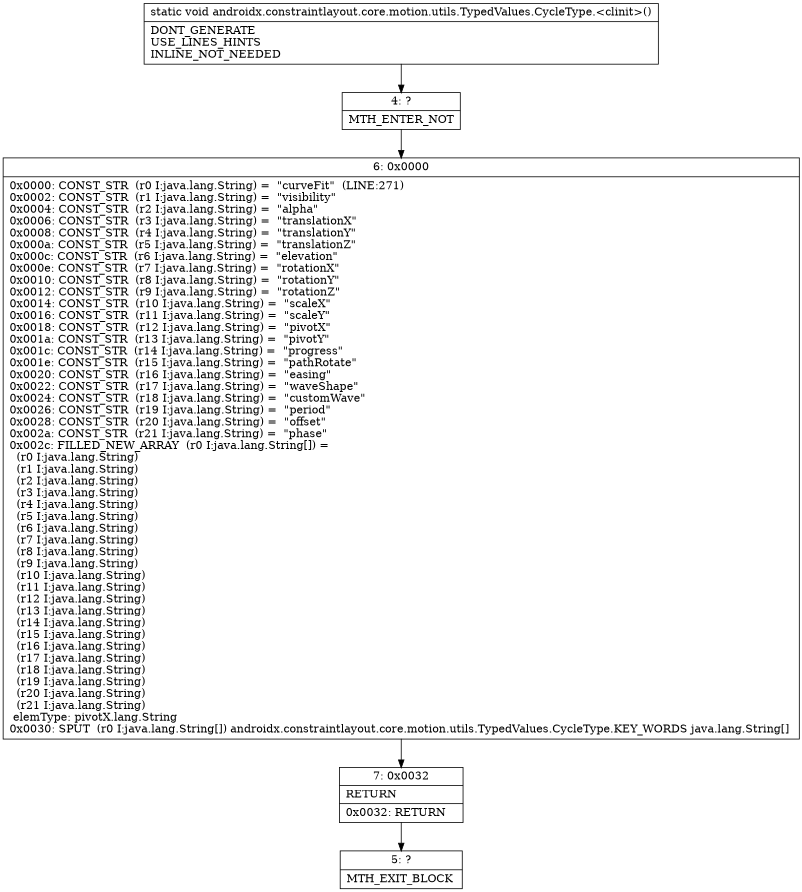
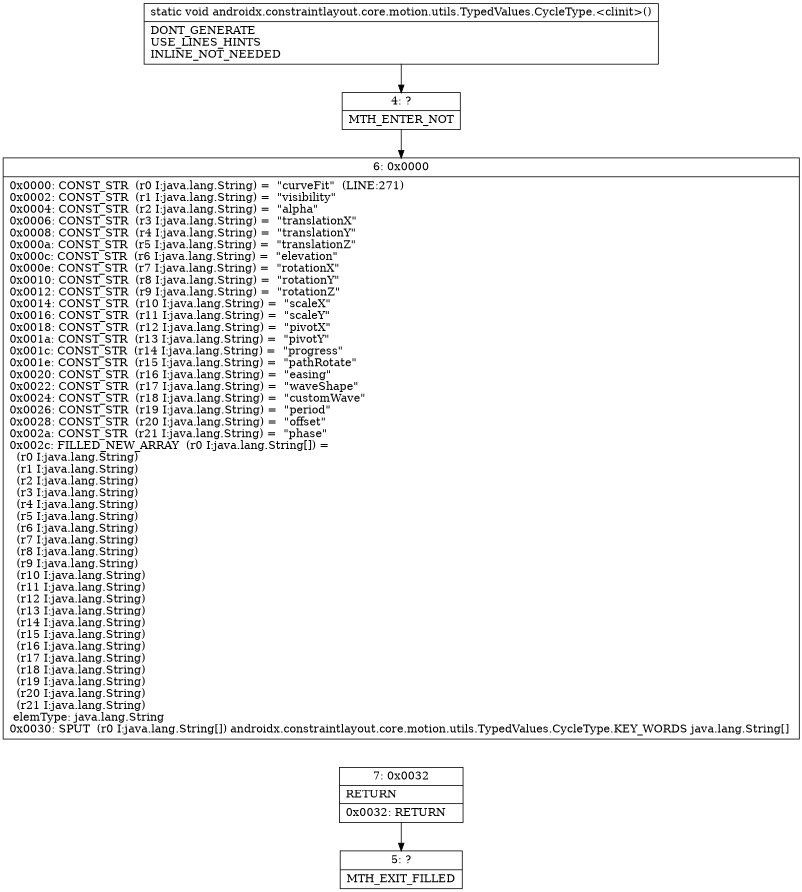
node "6: 0x0000": text "elemType: pivotX.lang.String" -> "elemType: java.lang.String"
edge "6: 0x0000" -> "7: 0x0032": removed
node "5: ?": text "MTH_EXIT_BLOCK" -> "MTH_EXIT_FILLED"
